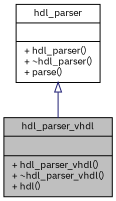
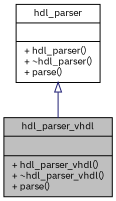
node "hdl_parser_vhdl": text "+ hdl()" -> "+ parse()"
